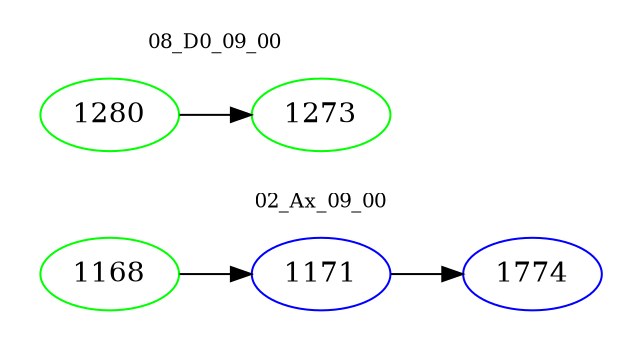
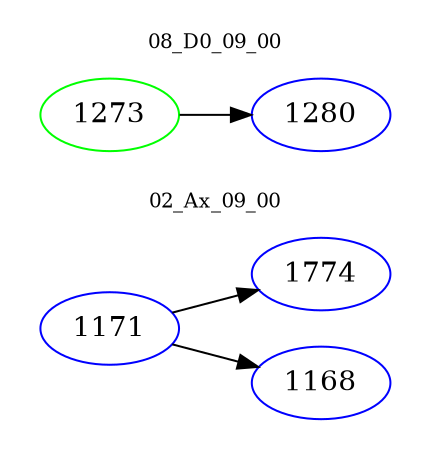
node "1280": color green -> blue
edge "1280" -> "1273": reversed
node "1168": color green -> blue
edge "1168" -> "1171": reversed
